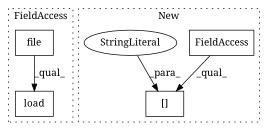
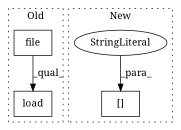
cluster "FieldAccess": label "FieldAccess" -> "Old"
node "FieldAccess": removed
